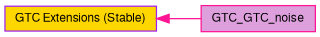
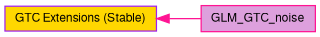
node "GTC_GTC_noise": label "GTC_GTC_noise" -> "GLM_GTC_noise"
